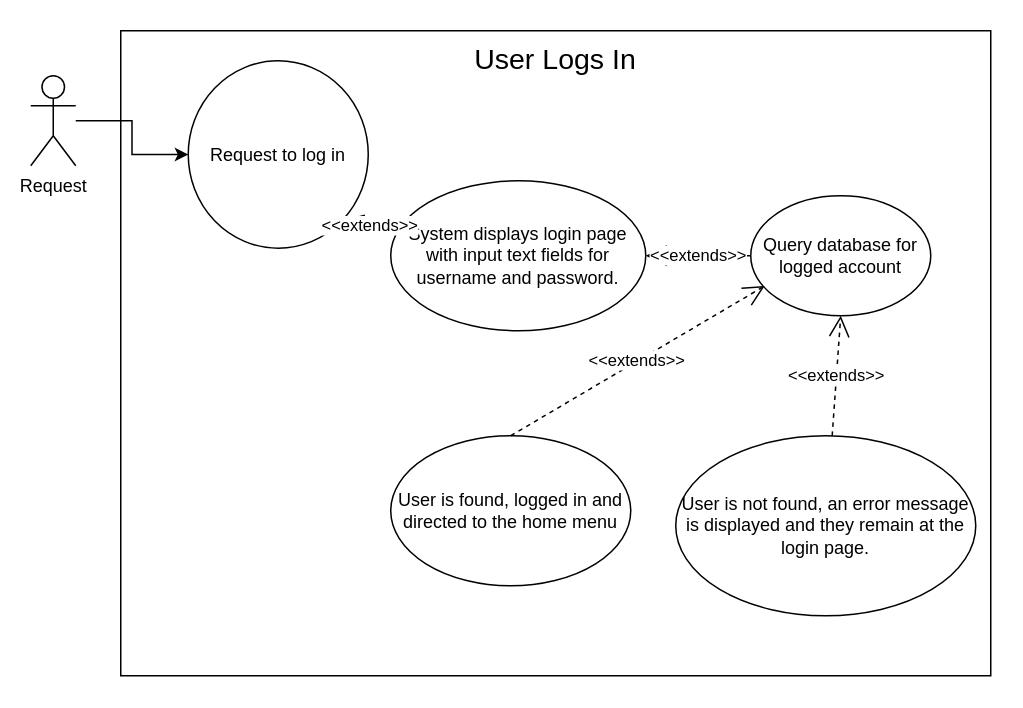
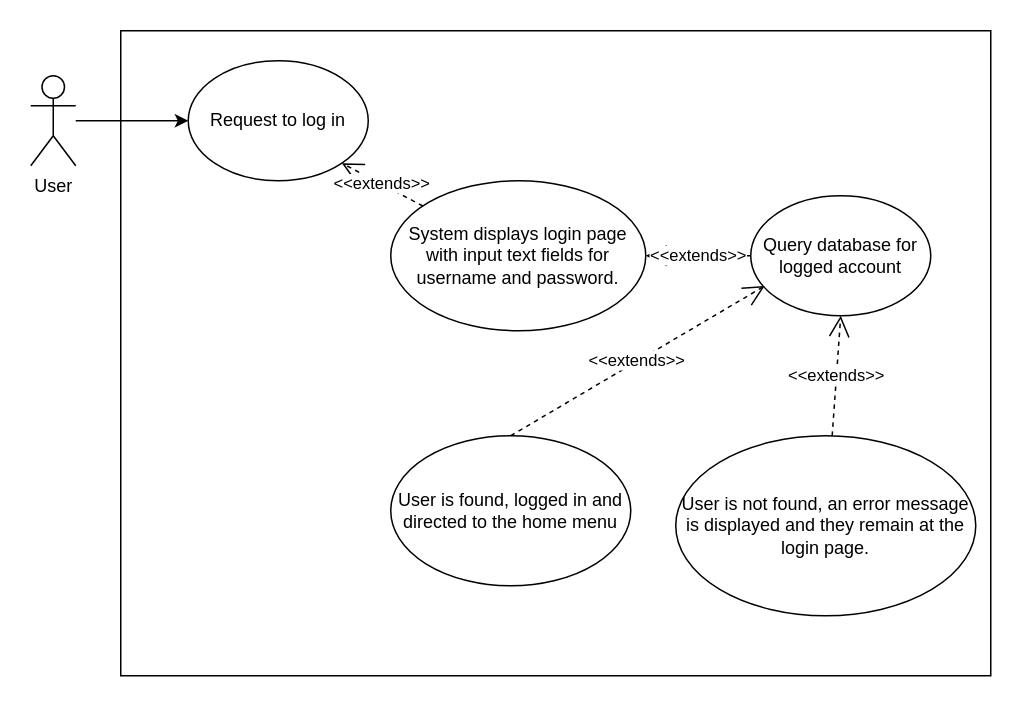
node "User Logs In": removed
node "Request to log in": size 180x188 -> 180x120
node "Request": label "Request" -> "User"
